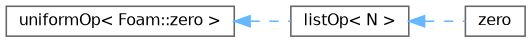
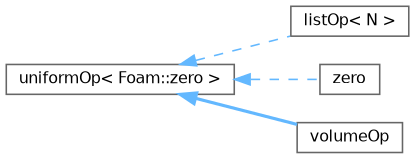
edge "zero" -> "listOp< N >": now "zero" -> "uniformOp< Foam::zero >"
node "volumeOp": added
